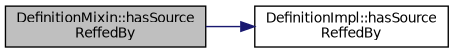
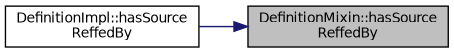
edge "DefinitionMixin::hasSource ReffedBy" -> "DefinitionImpl::hasSource ReffedBy": reversed
